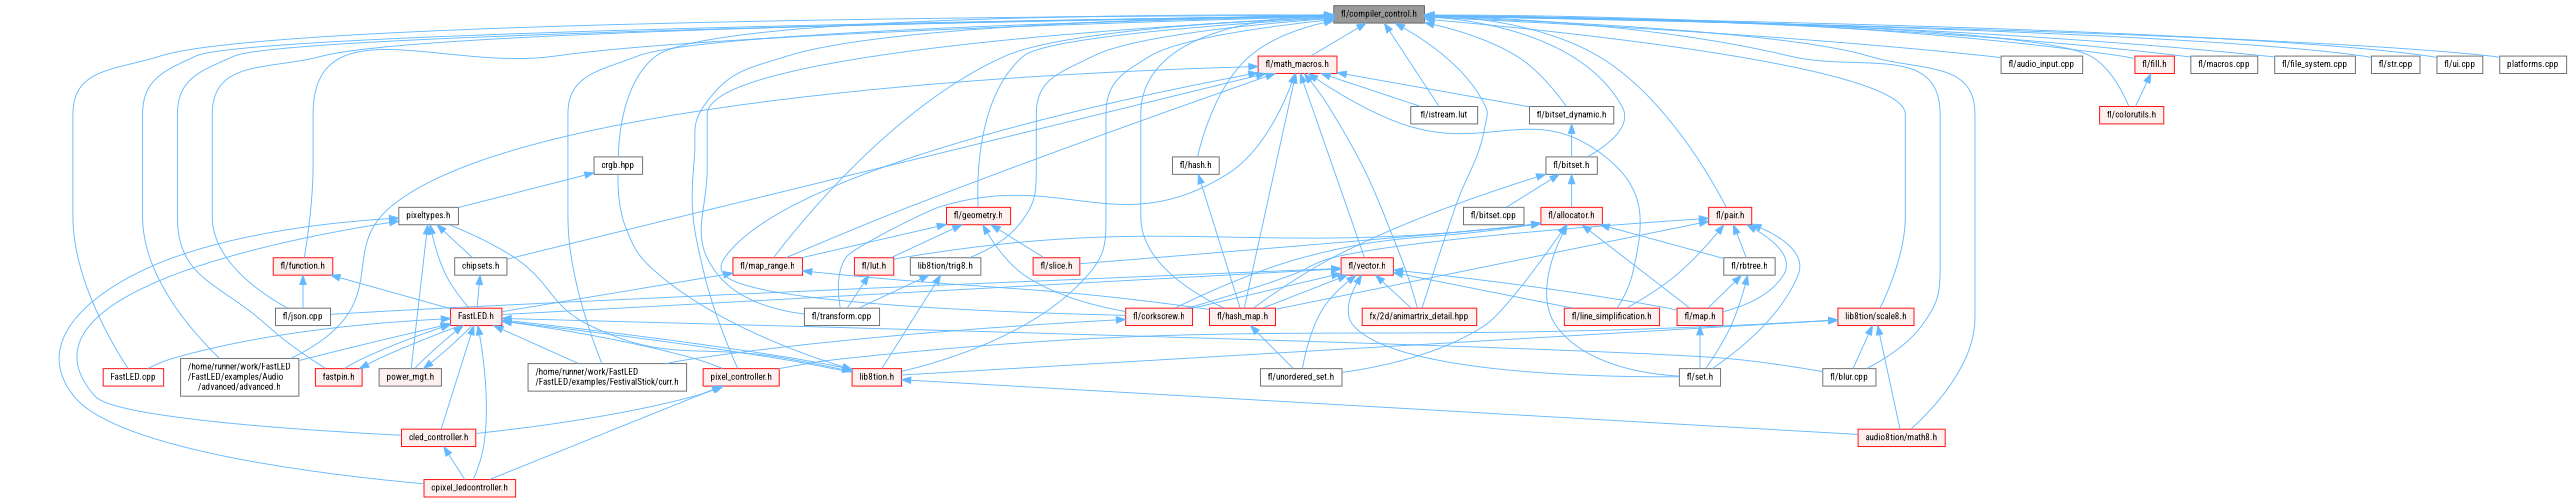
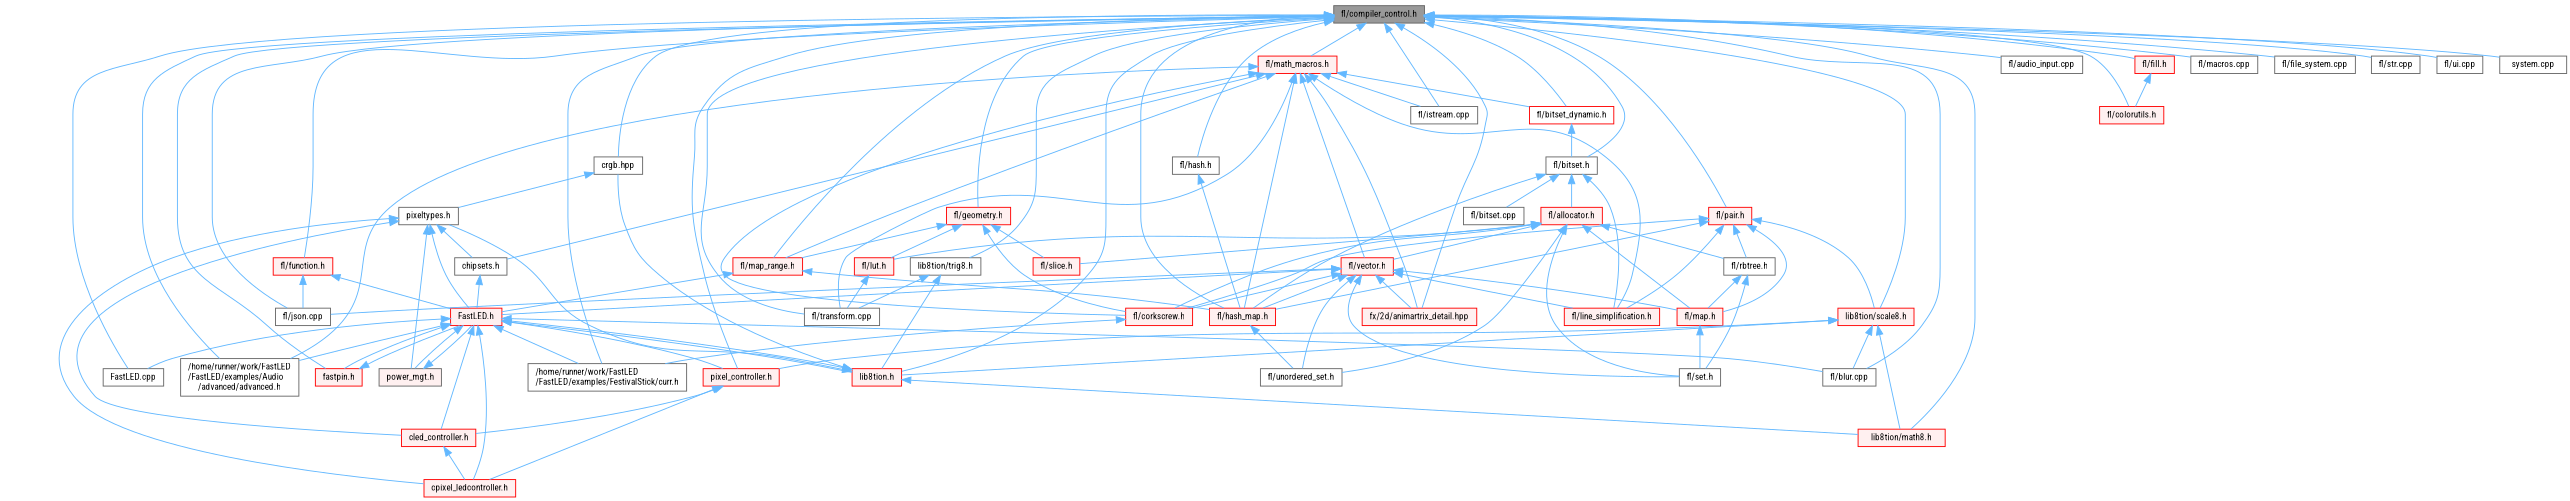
node "platforms.cpp": label "platforms.cpp" -> "system.cpp"
node "fl/istream.lut": label "fl/istream.lut" -> "fl/istream.cpp"
node "fl/bitset_dynamic.h": color grey40 -> red
edge "fl/vector.h" -> "fl/allocator.h": added
edge "fl/line_simplification.h" -> "fl/bitset.h": added
edge "fl/set.h" -> "fl/pair.h": now "lib8tion/scale8.h" -> "fl/pair.h"
node "FastLED.cpp": color red -> grey40
node "audio8tion/math8.h": label "audio8tion/math8.h" -> "lib8tion/math8.h"
